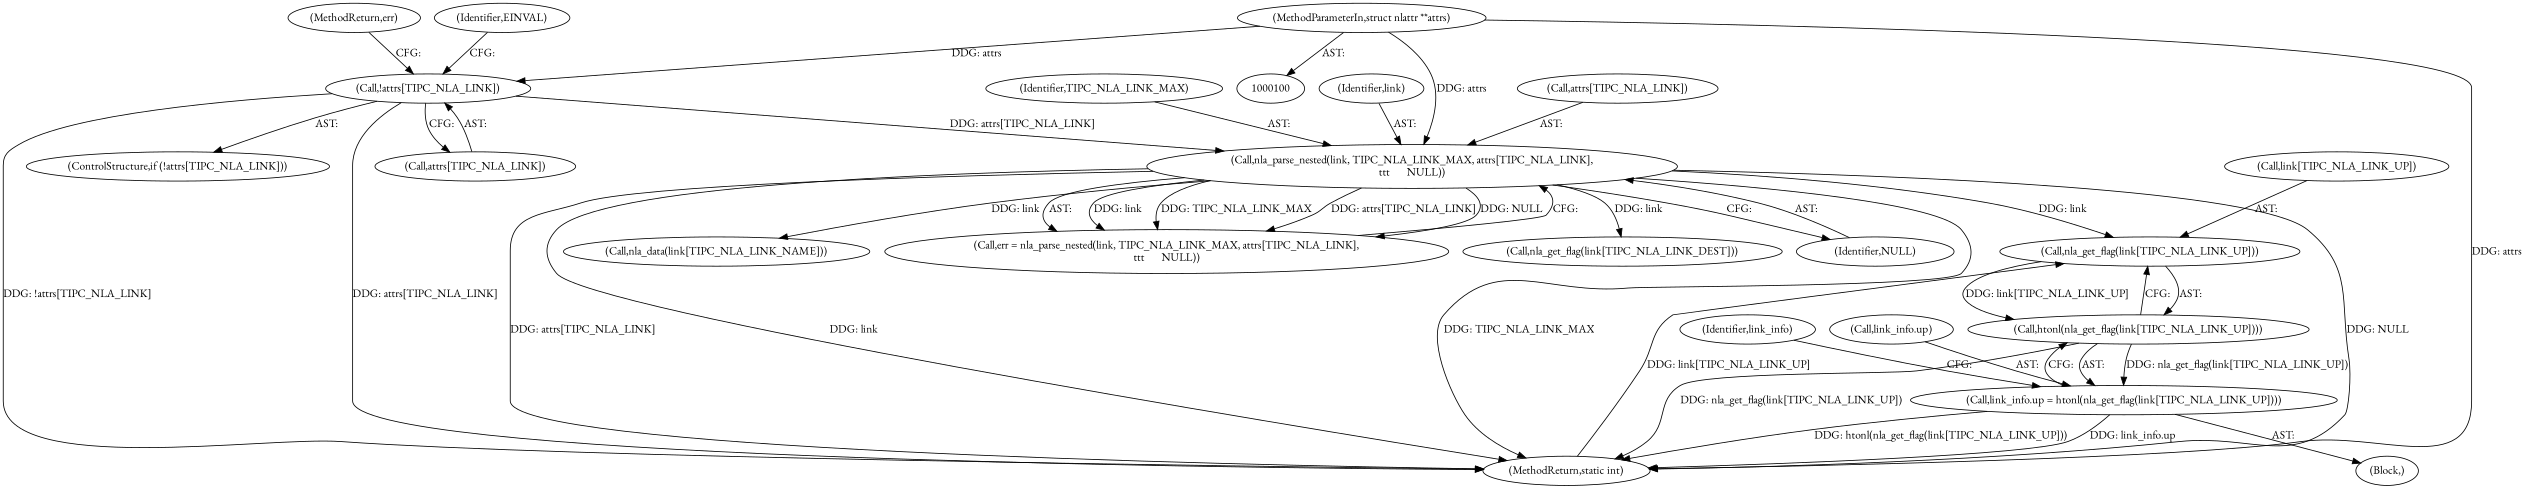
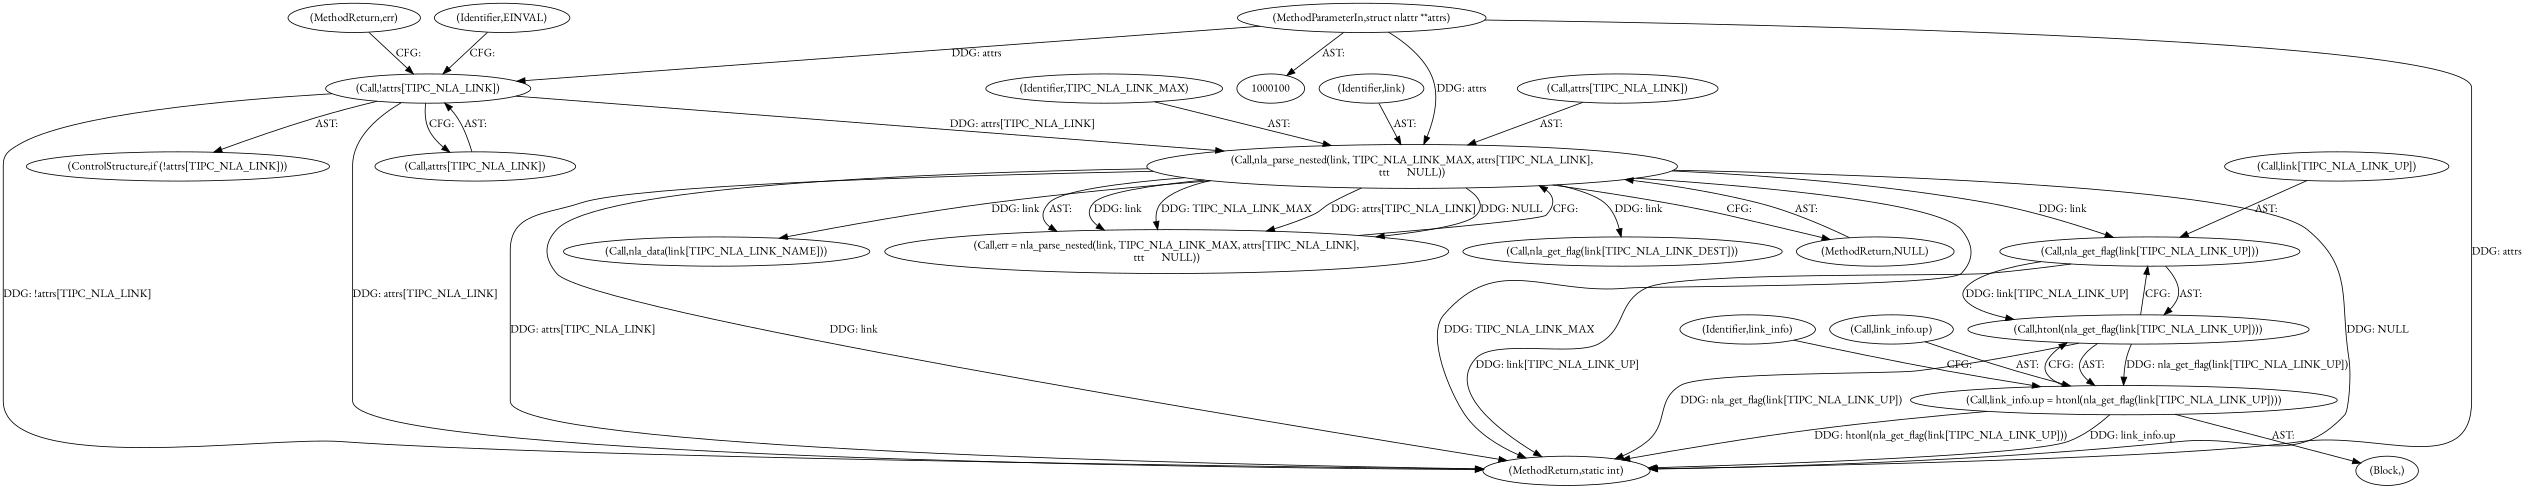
node "(Identifier,NULL)": label "(Identifier,NULL)" -> "(MethodReturn,NULL)"
edge "(MethodReturn,static int)" -> "(Call,nla_get_flag(link[TIPC_NLA_LINK_UP]))": reversed
